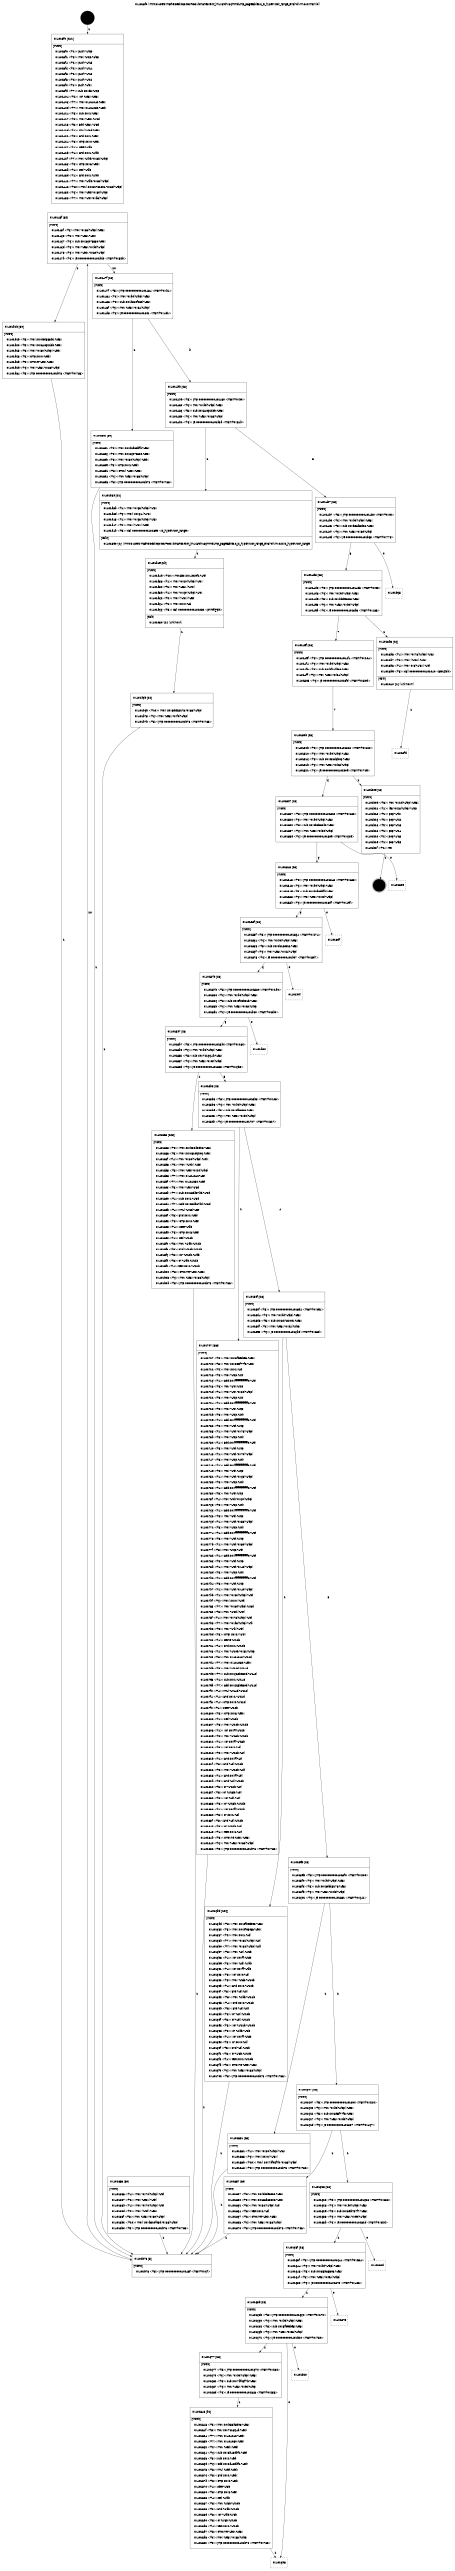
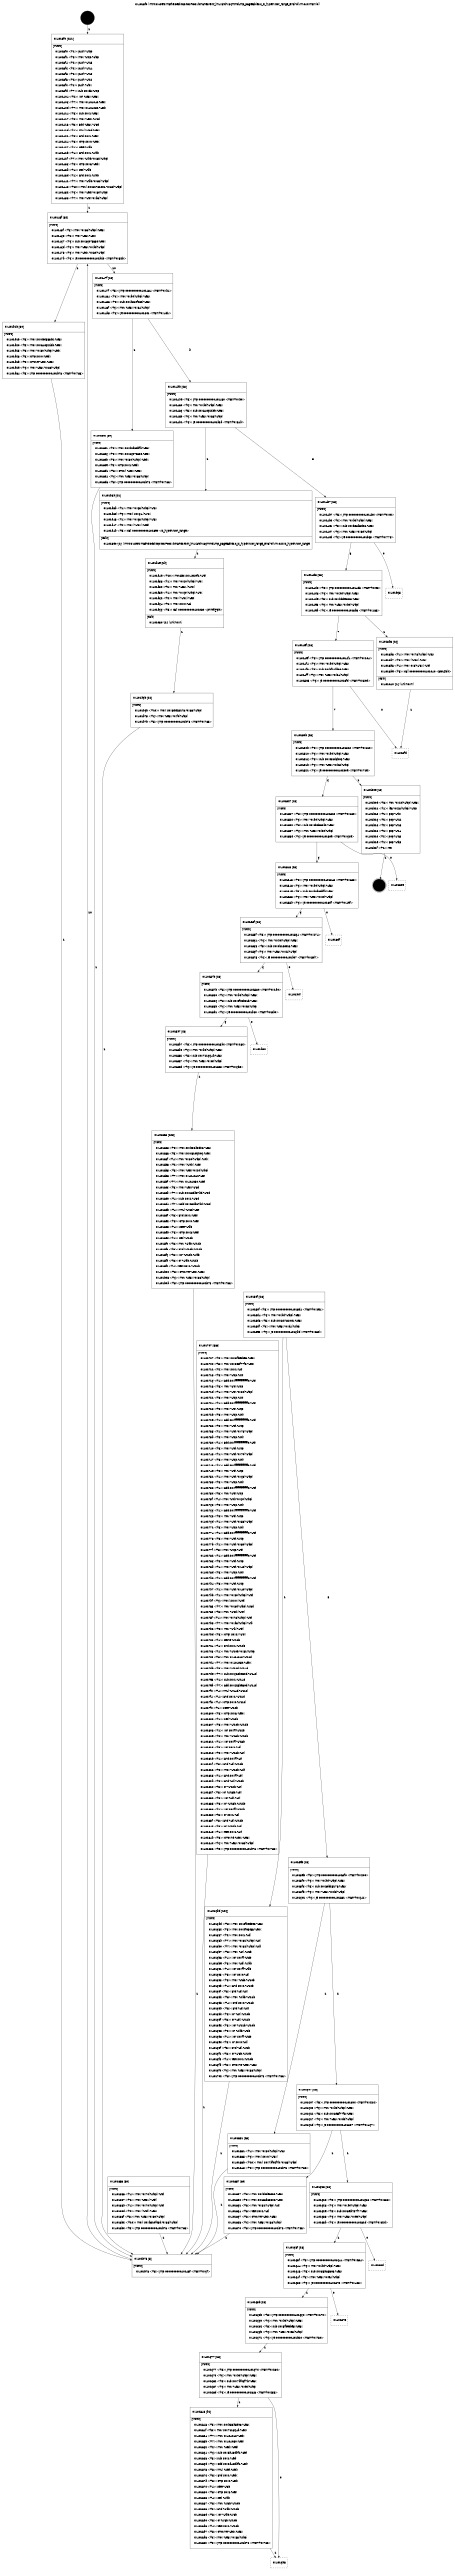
edge "0x4013f0 [111]" -> "0x40145f [32]": added, label "1"
edge "0x4014ef [28]" -> "0x4018fd": added, label "0"
node "0x4015b3 [28]": removed
node "0x401b20": removed
edge "0x40165b [28]" -> "0x401693": now "0x401677 [28]" -> "0x401693"
